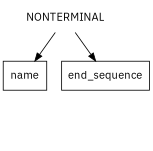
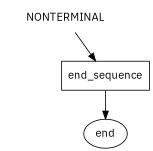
node "name": removed
node "end": added
